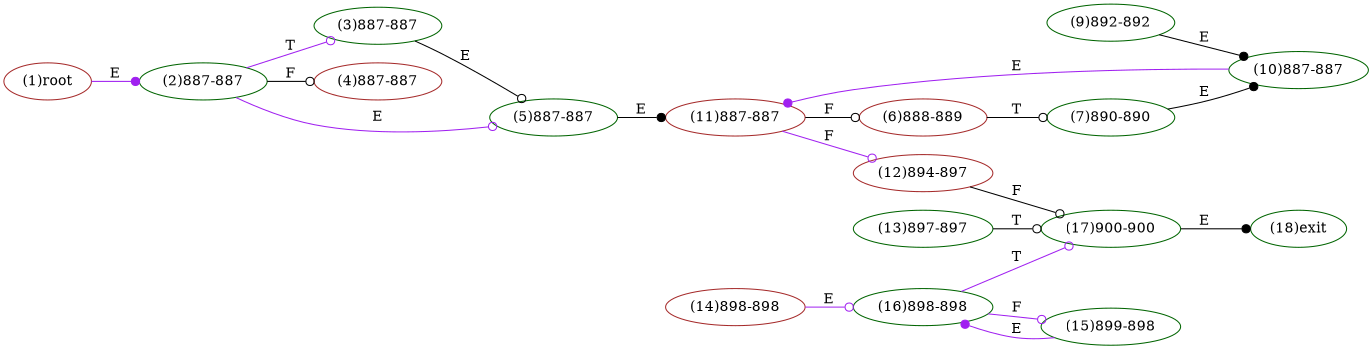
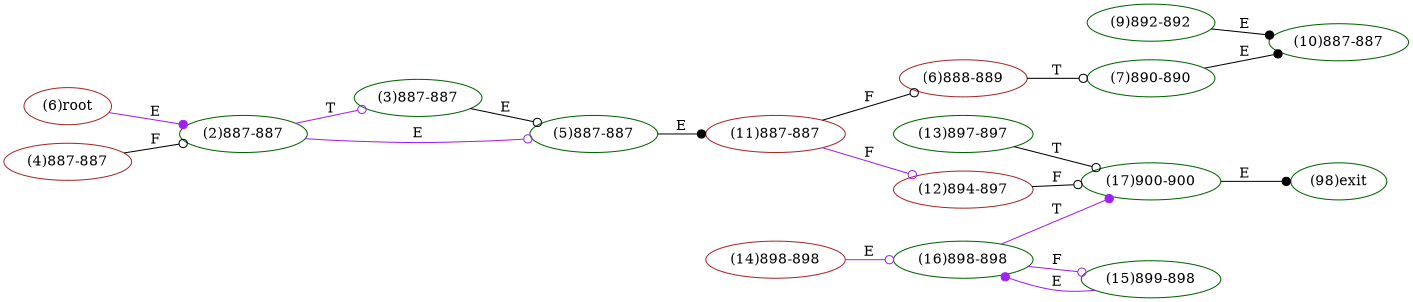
edge "(10)887-887" -> "(11)887-887": removed, label "E"
node "(1)root": label "(1)root" -> "(6)root"
edge "(2)887-887" -> "(4)887-887": reversed
node "(18)exit": label "(18)exit" -> "(98)exit"
edge "(16)898-898" -> "(17)900-900": arrowhead odot -> dot
